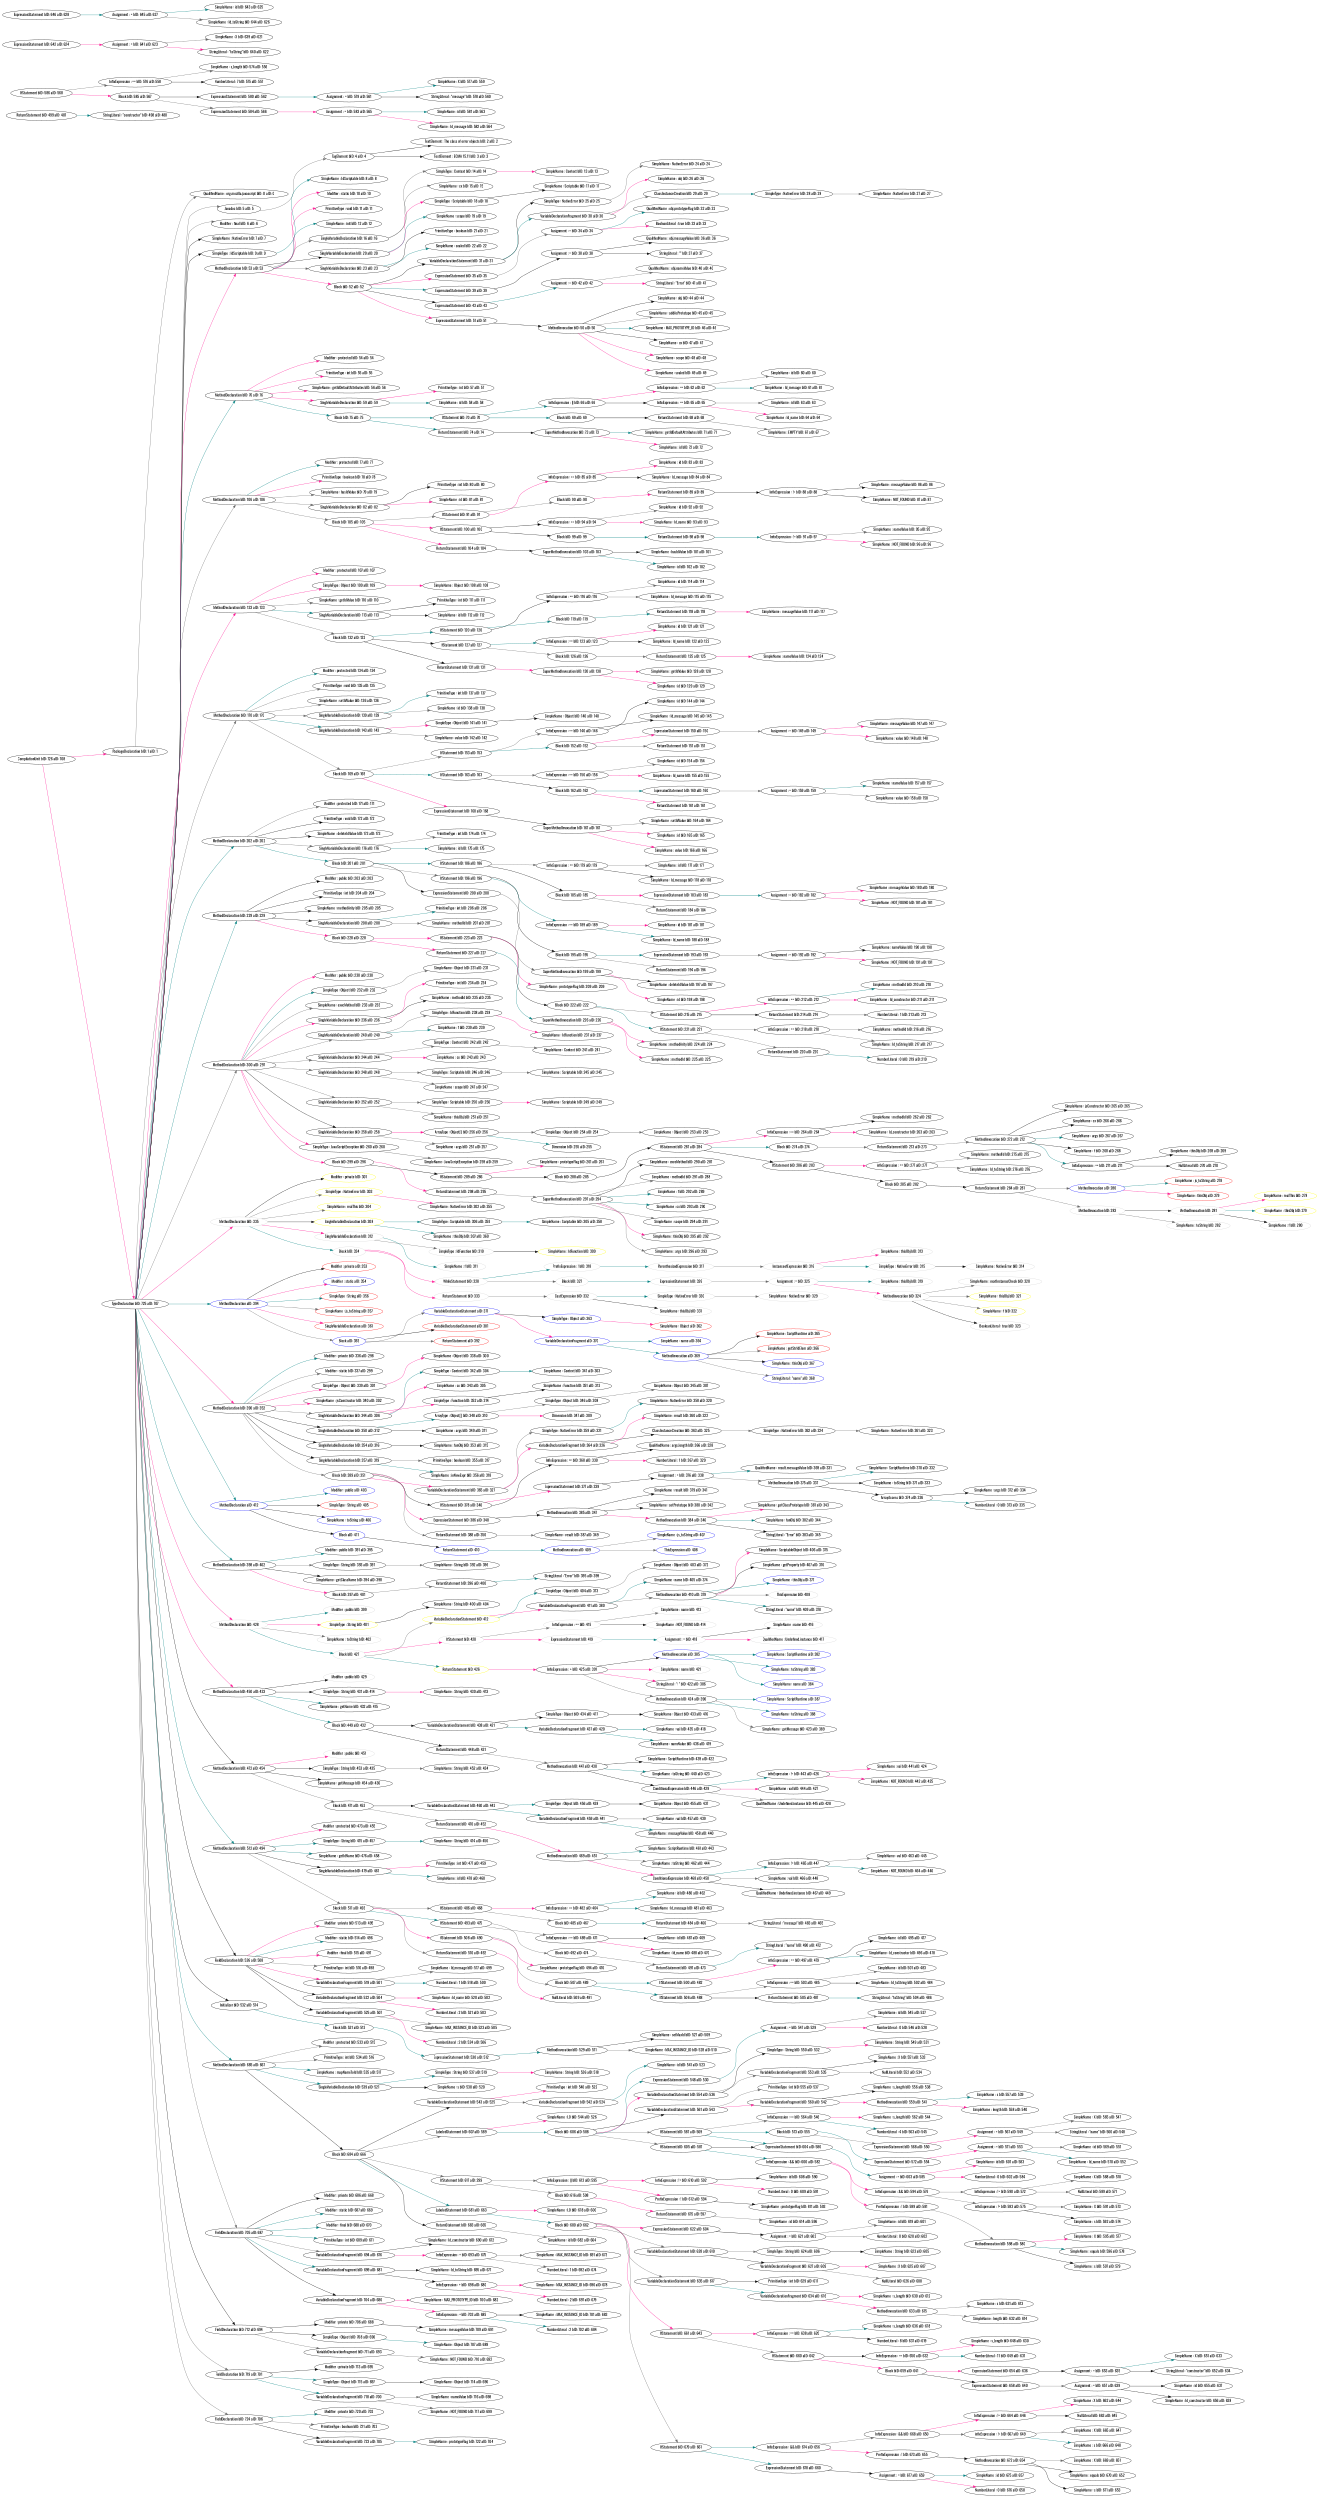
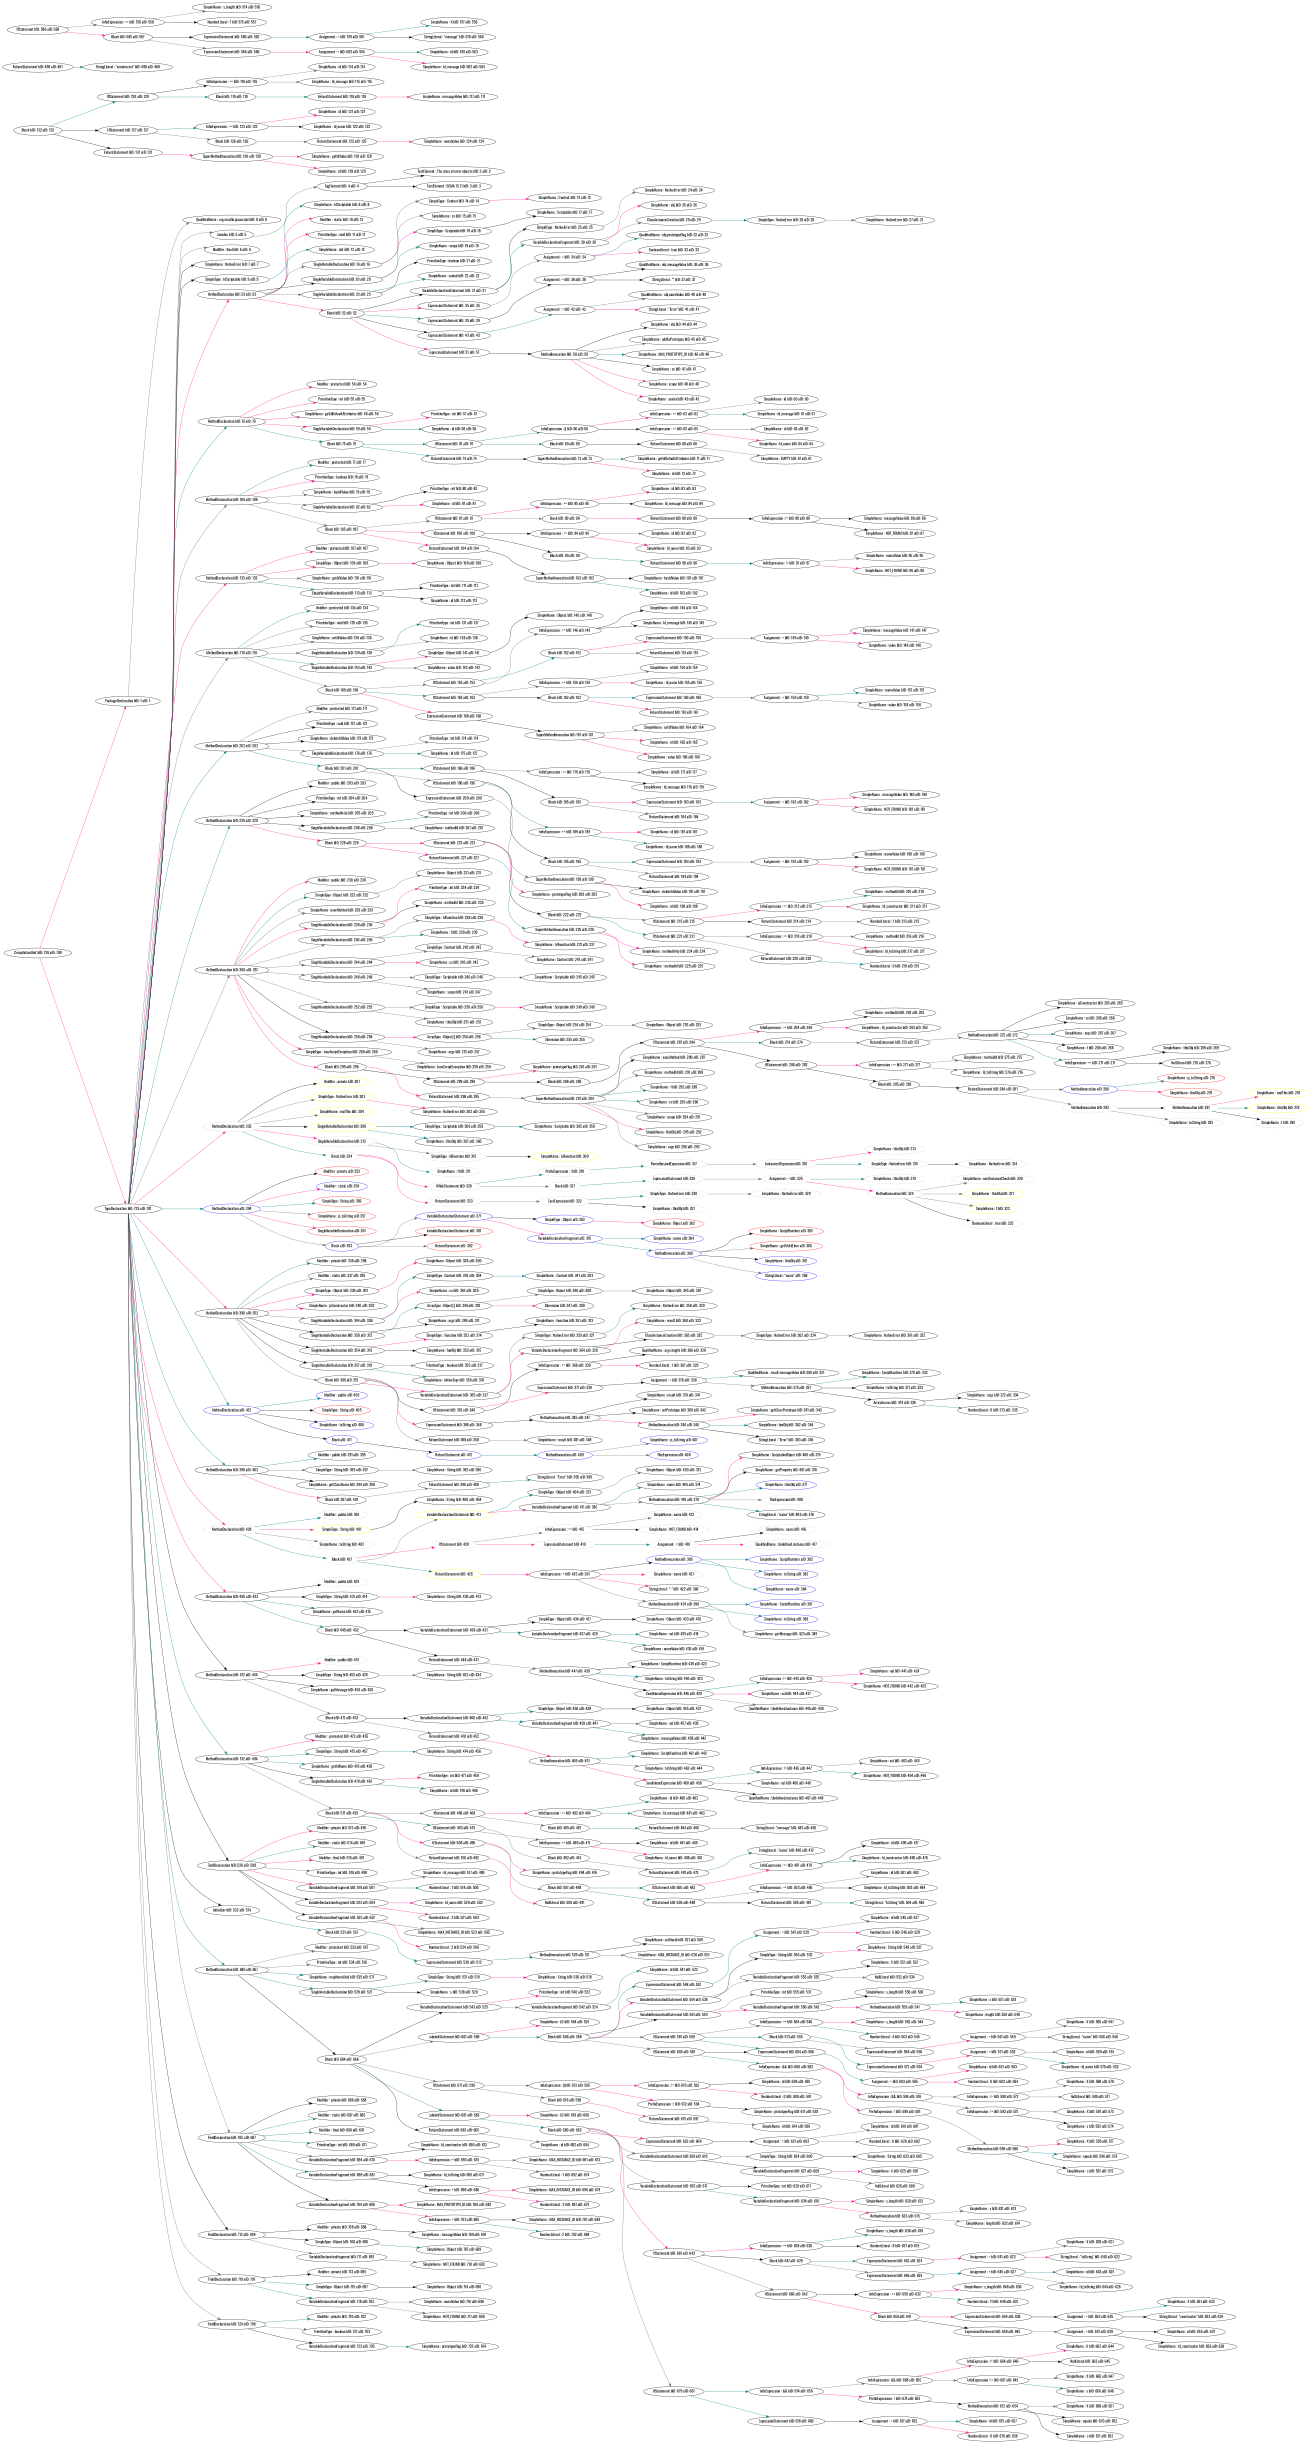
edge "MethodDeclaration bID: 133 aID: 133" -> "Block bID: 132 aID: 132": removed
edge "InfixExpression : == bID: 218 aID: 218" -> "SimpleName : Id_toString bID: 217 aID: 217": color gray40 -> deeppink
edge "SingleVariableDeclaration bID: 344 aID: 306" -> "SimpleType : Function bID: 352 aID: 314": now "SingleVariableDeclaration bID: 354 aID: 316" -> "SimpleType : Function bID: 352 aID: 314"
node "Block bID: 647 aID: 629": added
